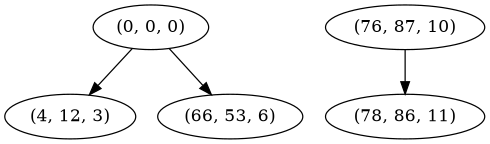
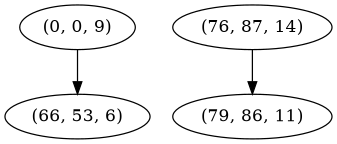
node "(0, 0, 0)": label "(0, 0, 0)" -> "(0, 0, 9)"
node "(76, 87, 10)": label "(76, 87, 10)" -> "(76, 87, 14)"
node "(4, 12, 3)": removed
node "(78, 86, 11)": label "(78, 86, 11)" -> "(79, 86, 11)"
